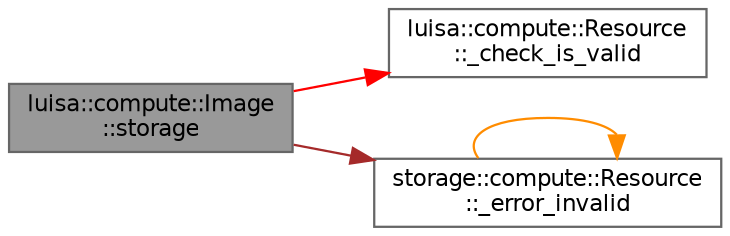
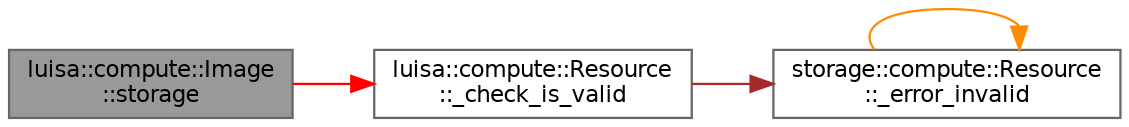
edge "luisa::compute::Image ::storage" -> "storage::compute::Resource ::_error_invalid": now "luisa::compute::Resource ::_check_is_valid" -> "storage::compute::Resource ::_error_invalid"
